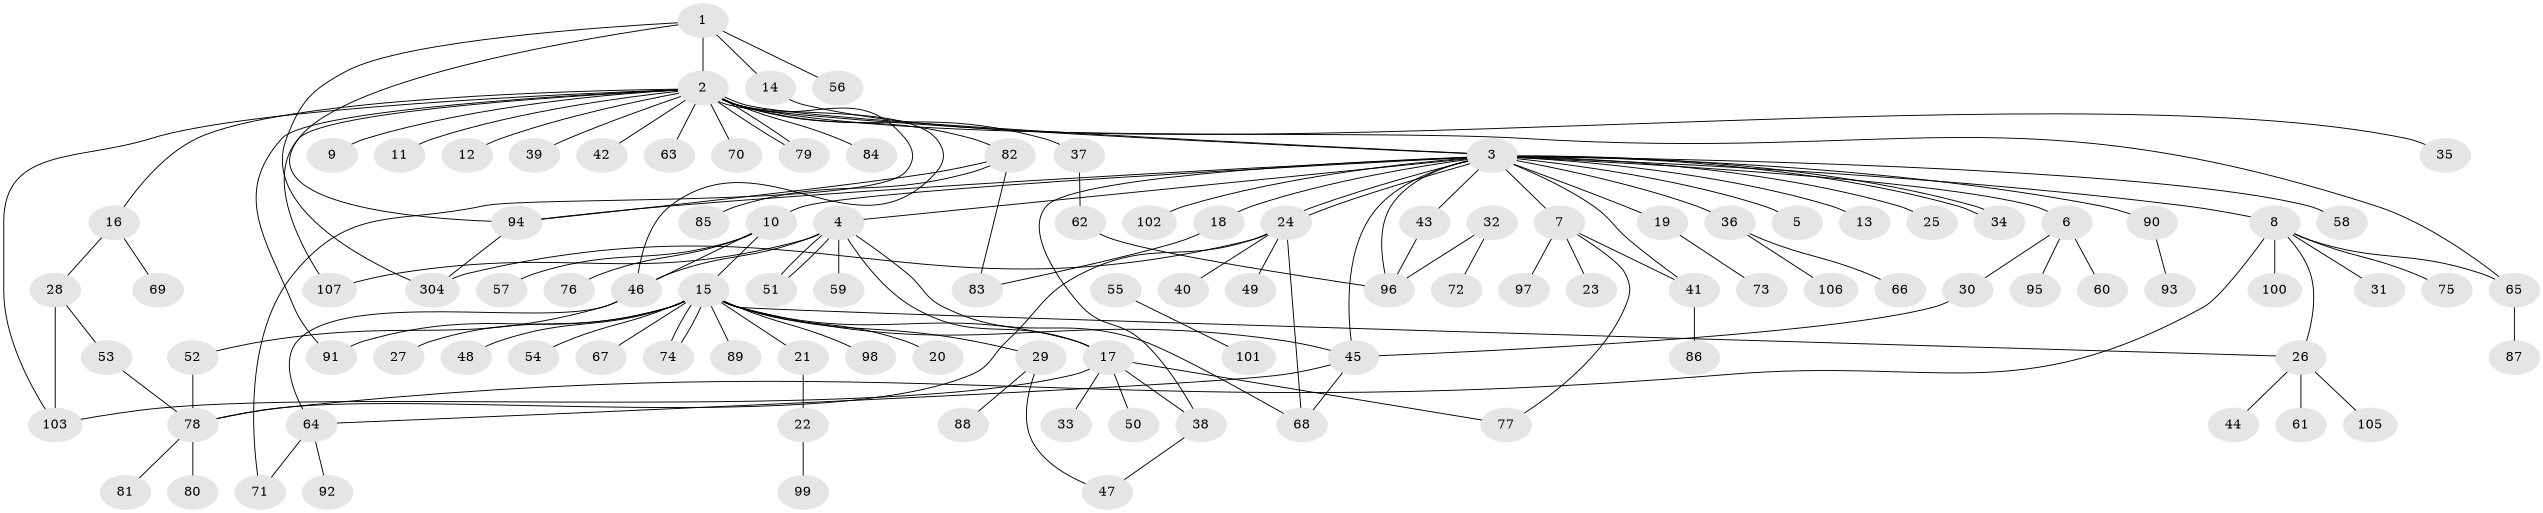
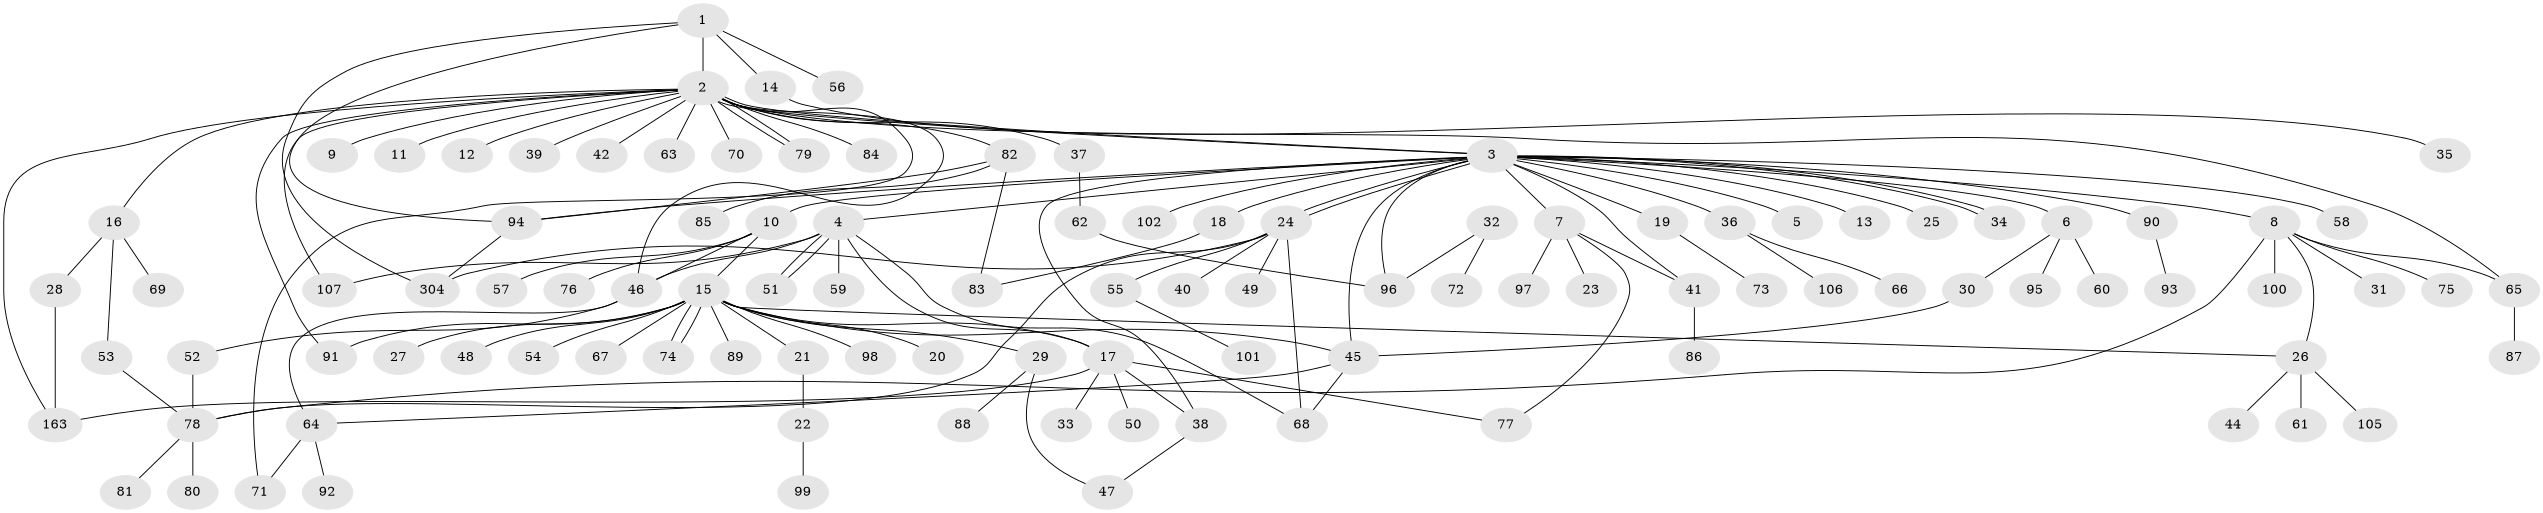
node "43": removed
edge "24" -- "55": added
edge "28" -- "53": now "16" -- "53"
node "103": label "103" -> "163"
